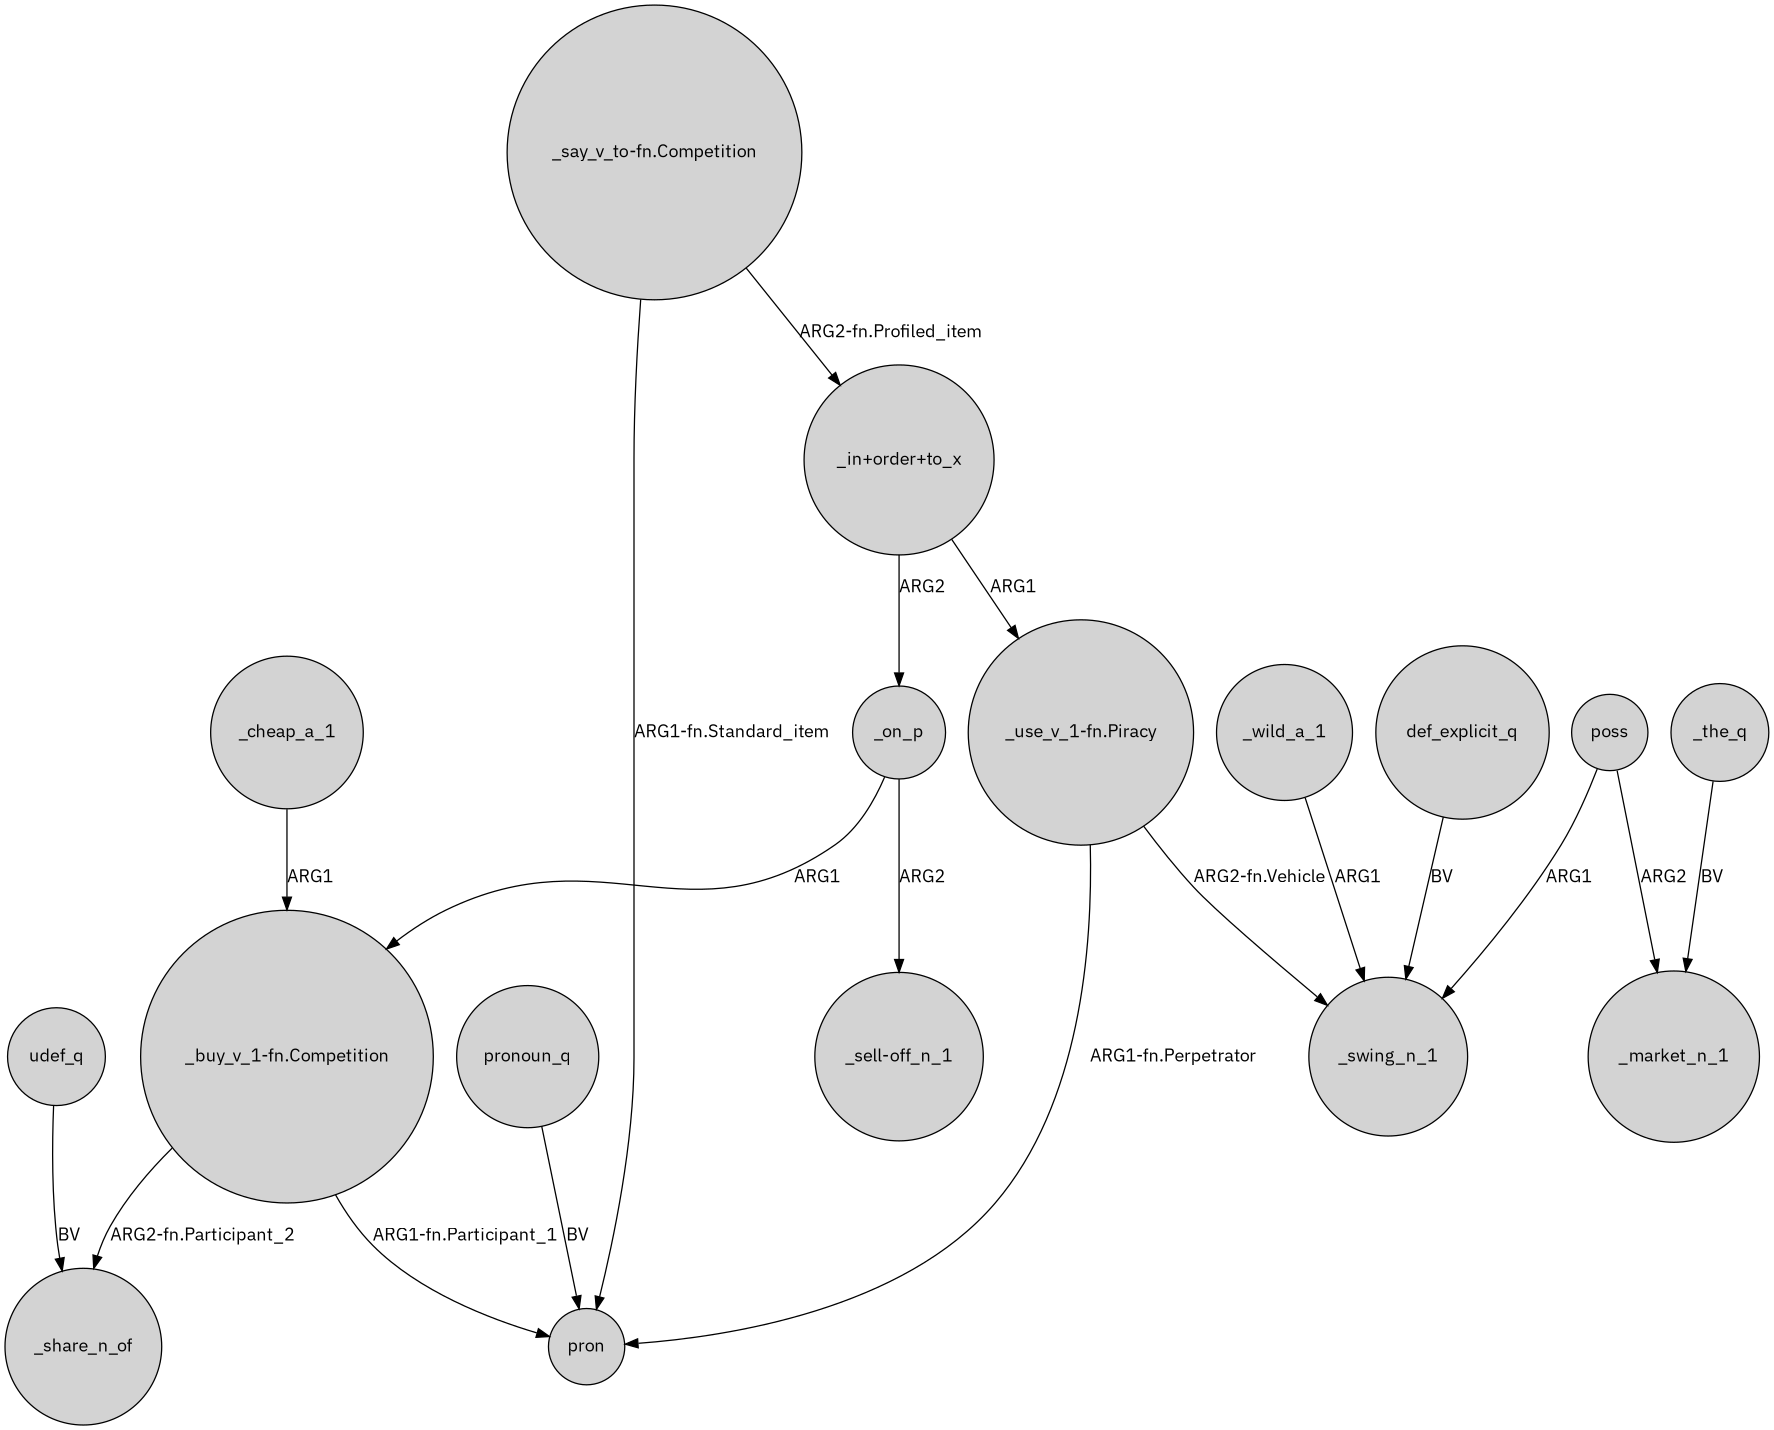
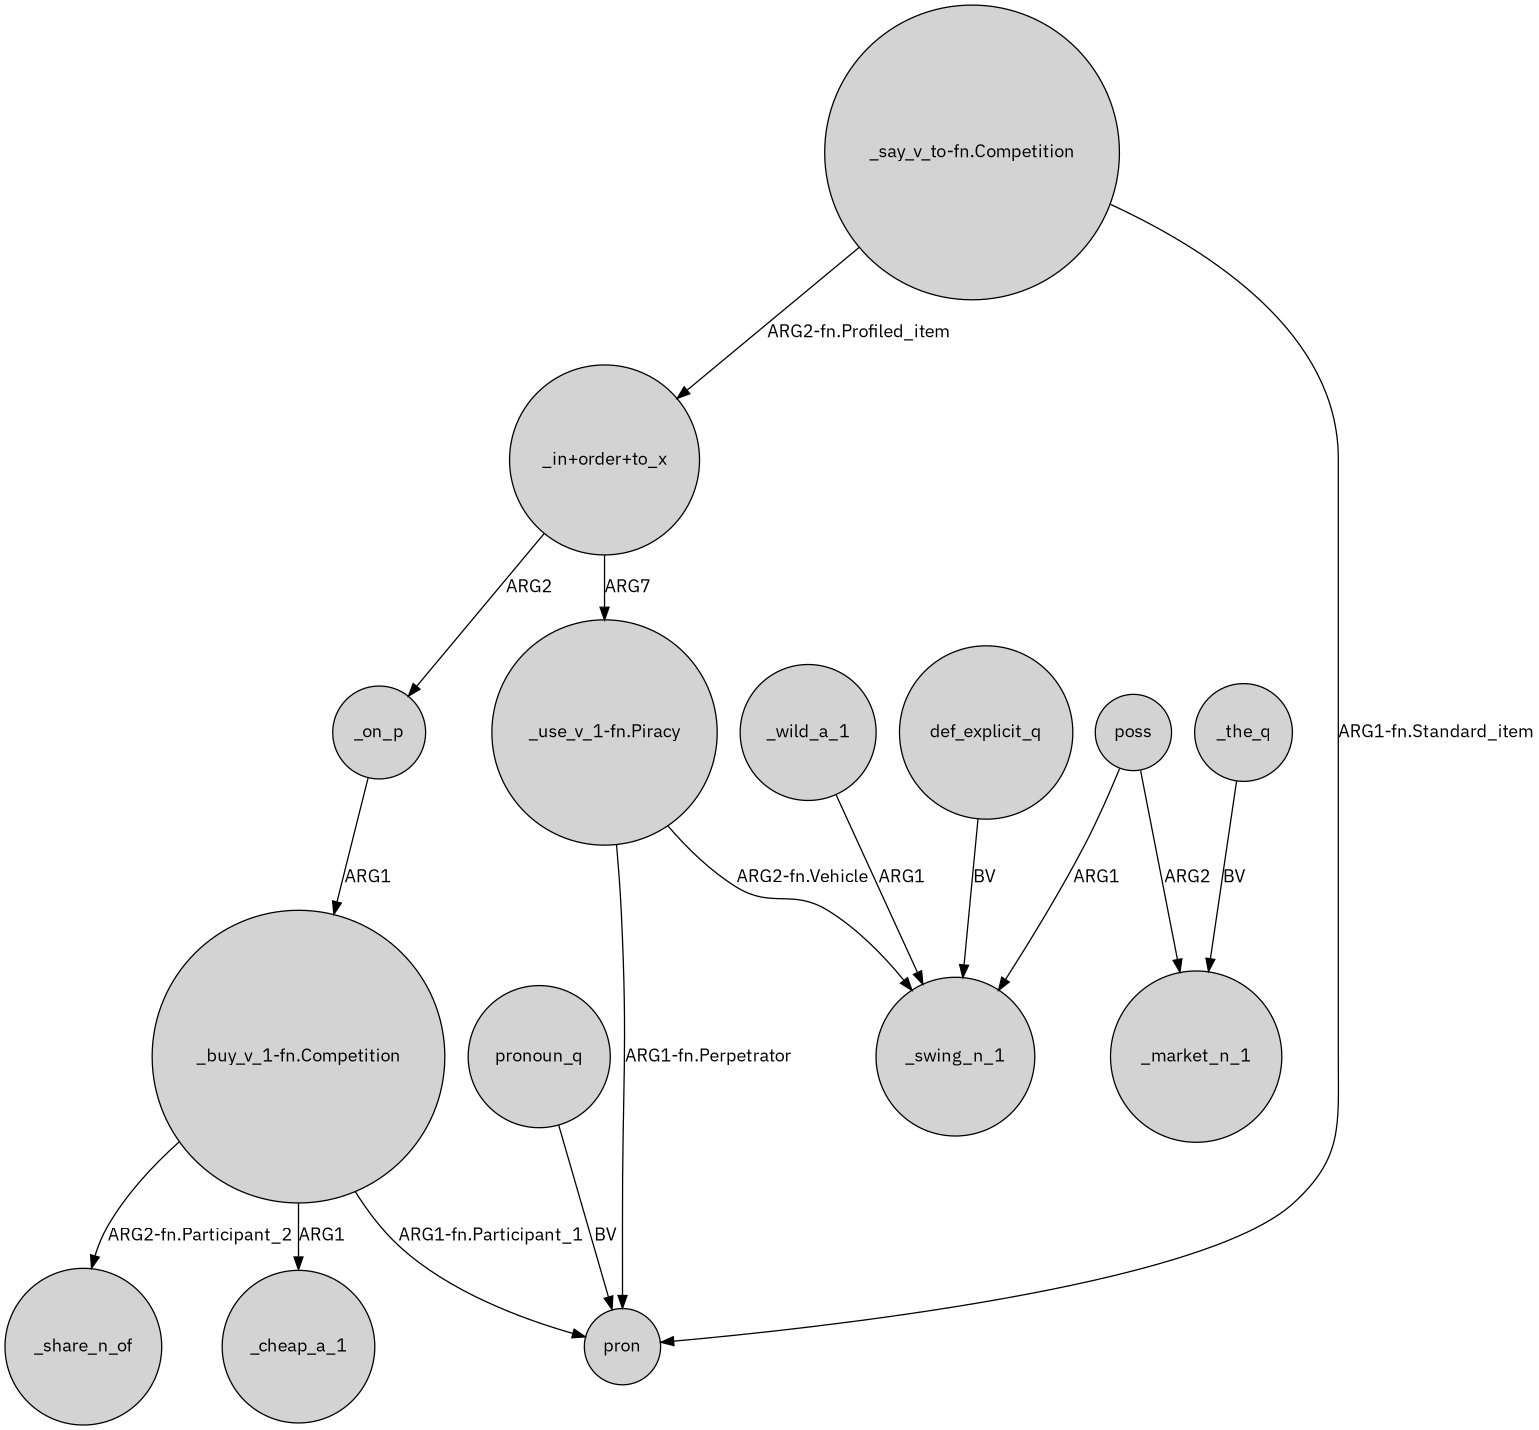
edge "_in+order+to_x" -> "_use_v_1-fn.Piracy": label "ARG1" -> "ARG7"
edge "_cheap_a_1" -> "_buy_v_1-fn.Competition": reversed
node "udef_q": removed
node "_sell-off_n_1": removed
